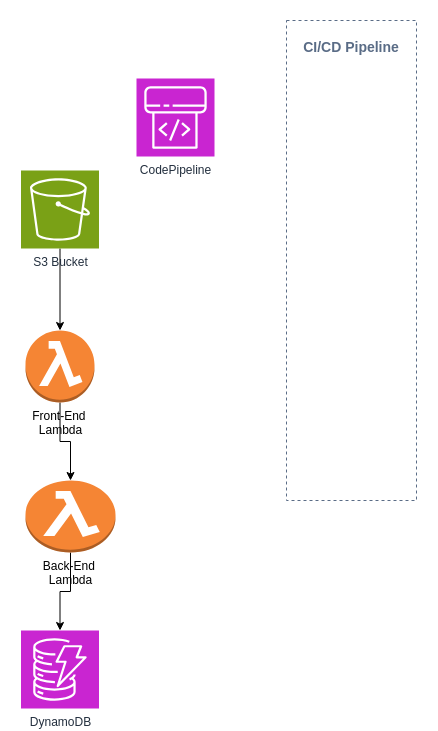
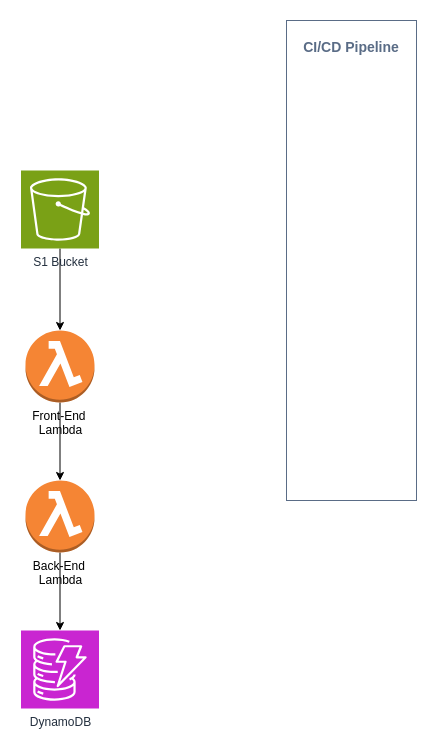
node "CodePipeline": removed
node "CI/CD Pipeline": style dashed -> solid
node "S3 Bucket": label "S3 Bucket" -> "S1 Bucket"
node "Back-End Lambda": size 90x72 -> 69x72
